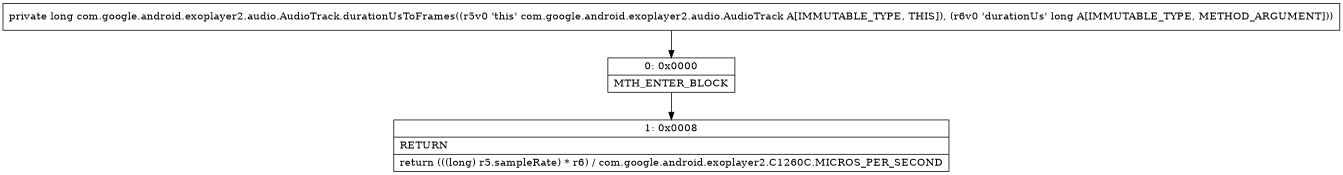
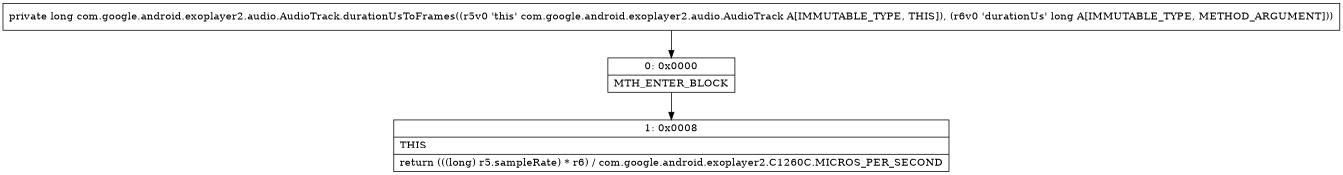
node "1: 0x0008": text "RETURN" -> "THIS"
